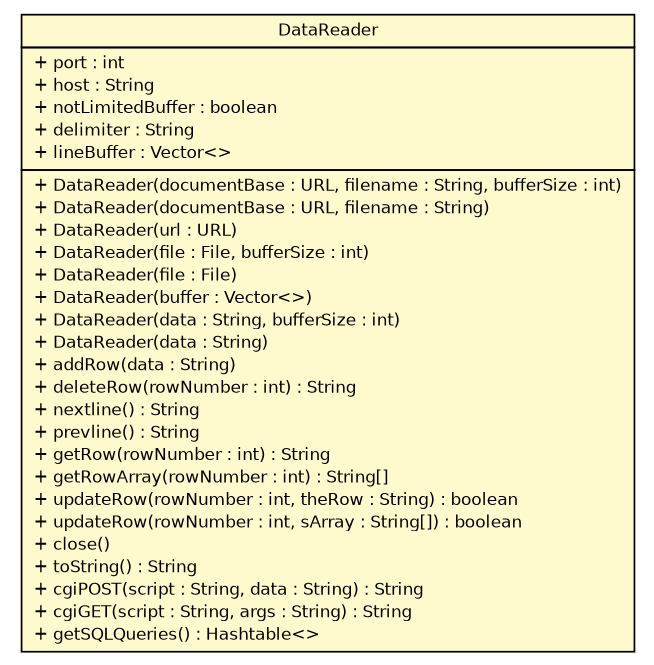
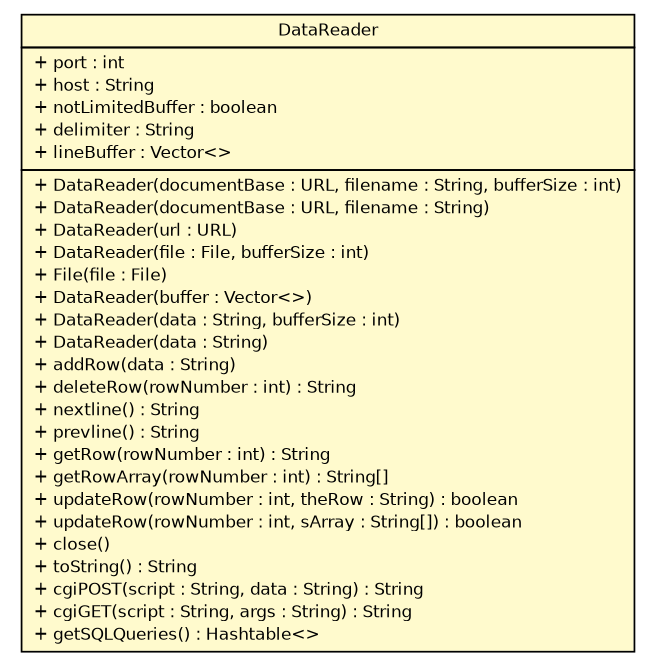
node "DataReader": text "+ DataReader(file : File)" -> "+ File(file : File)"
